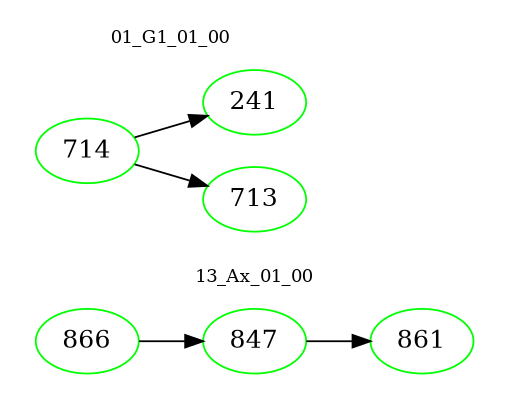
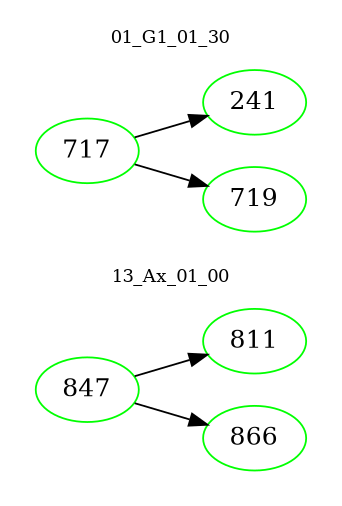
cluster "01_G1_01_00": label "01_G1_01_00" -> "01_G1_01_30"
node "714": label "714" -> "717"
node "713": label "713" -> "719"
edge "866" -> "847": reversed
node "861": label "861" -> "811"
